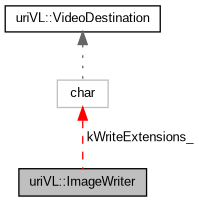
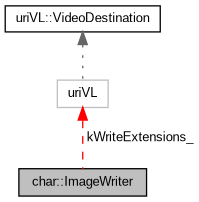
node "char": label "char" -> "uriVL"
node "uriVL::ImageWriter": label "uriVL::ImageWriter" -> "char::ImageWriter"
